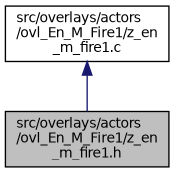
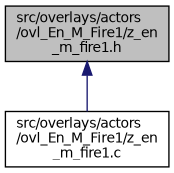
edge "src/overlays/actors /ovl_En_M_Fire1/z_en _m_fire1.h" -> "src/overlays/actors /ovl_En_M_Fire1/z_en _m_fire1.c": reversed
